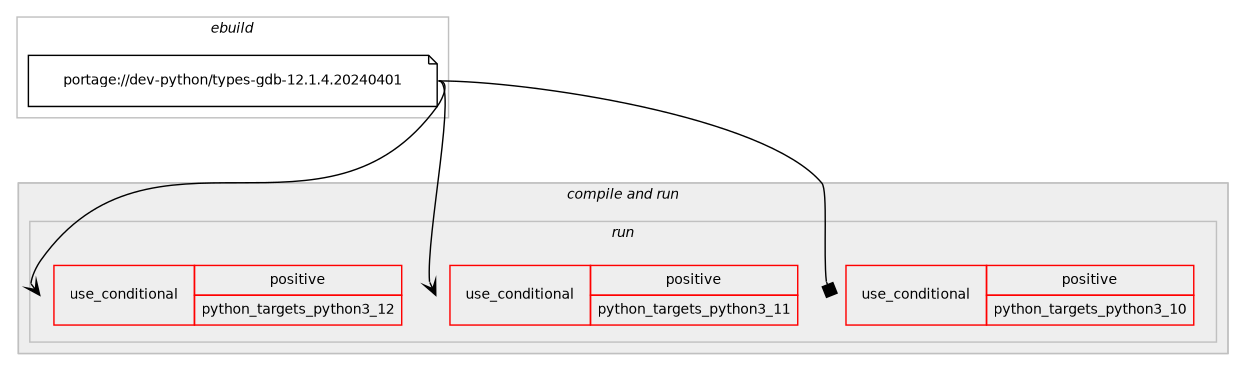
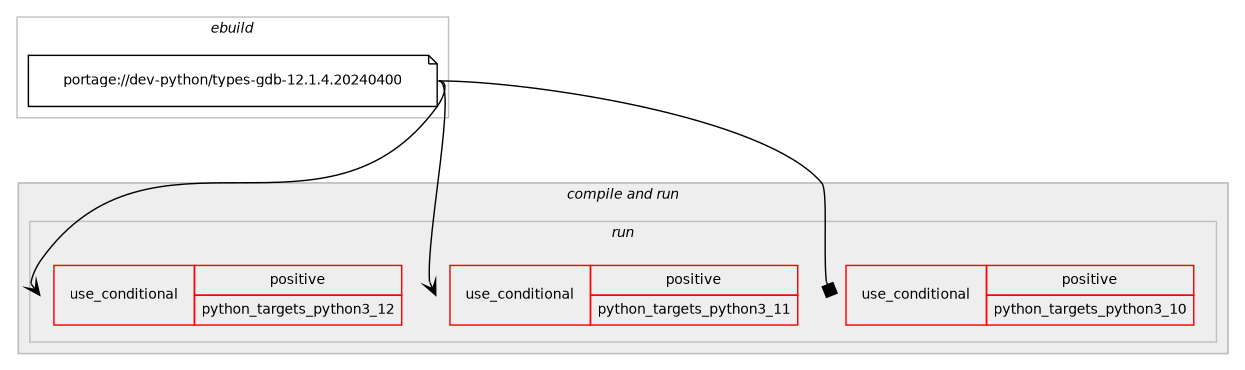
node "portage://dev-python/types-gdb-12.1.4.20240401": label "portage://dev-python/types-gdb-12.1.4.20240401" -> "portage://dev-python/types-gdb-12.1.4.20240400"
